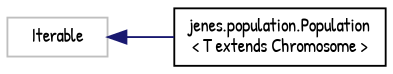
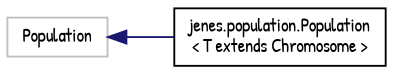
node "Iterable": label "Iterable" -> "Population"
